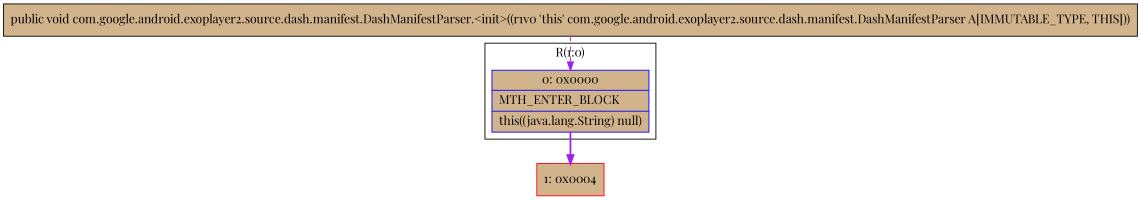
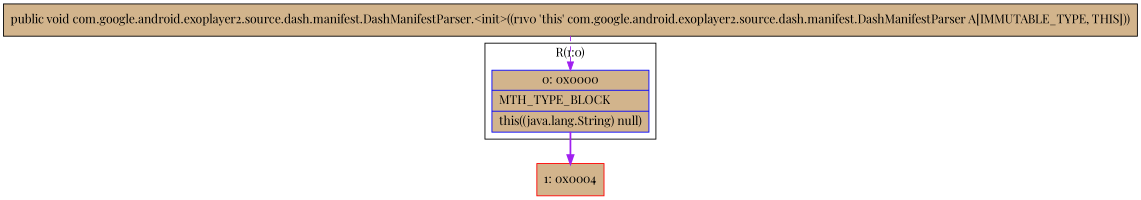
node "0: 0x0000": text "MTH_ENTER_BLOCK" -> "MTH_TYPE_BLOCK"
